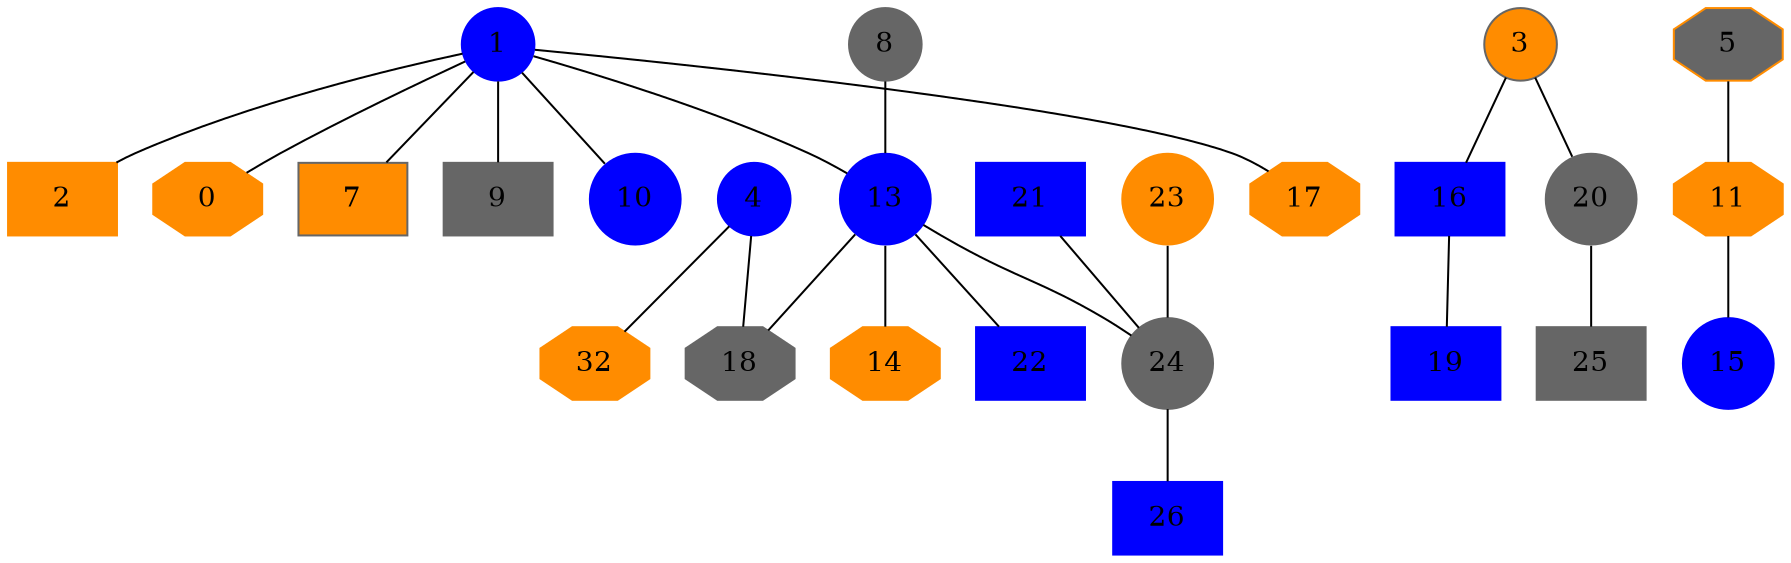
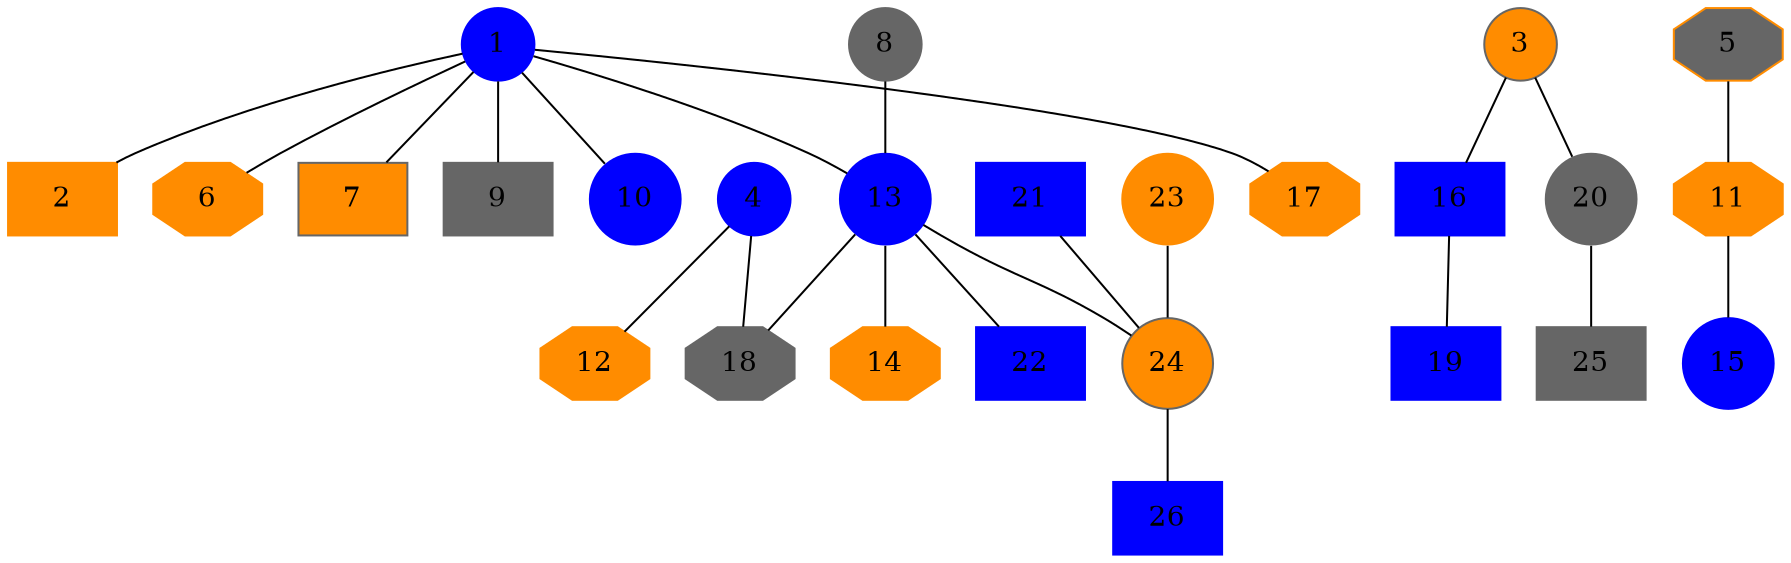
node "0": label "0" -> "6"
node "32": label "32" -> "12"
node "24": fillcolor gray40 -> darkorange
